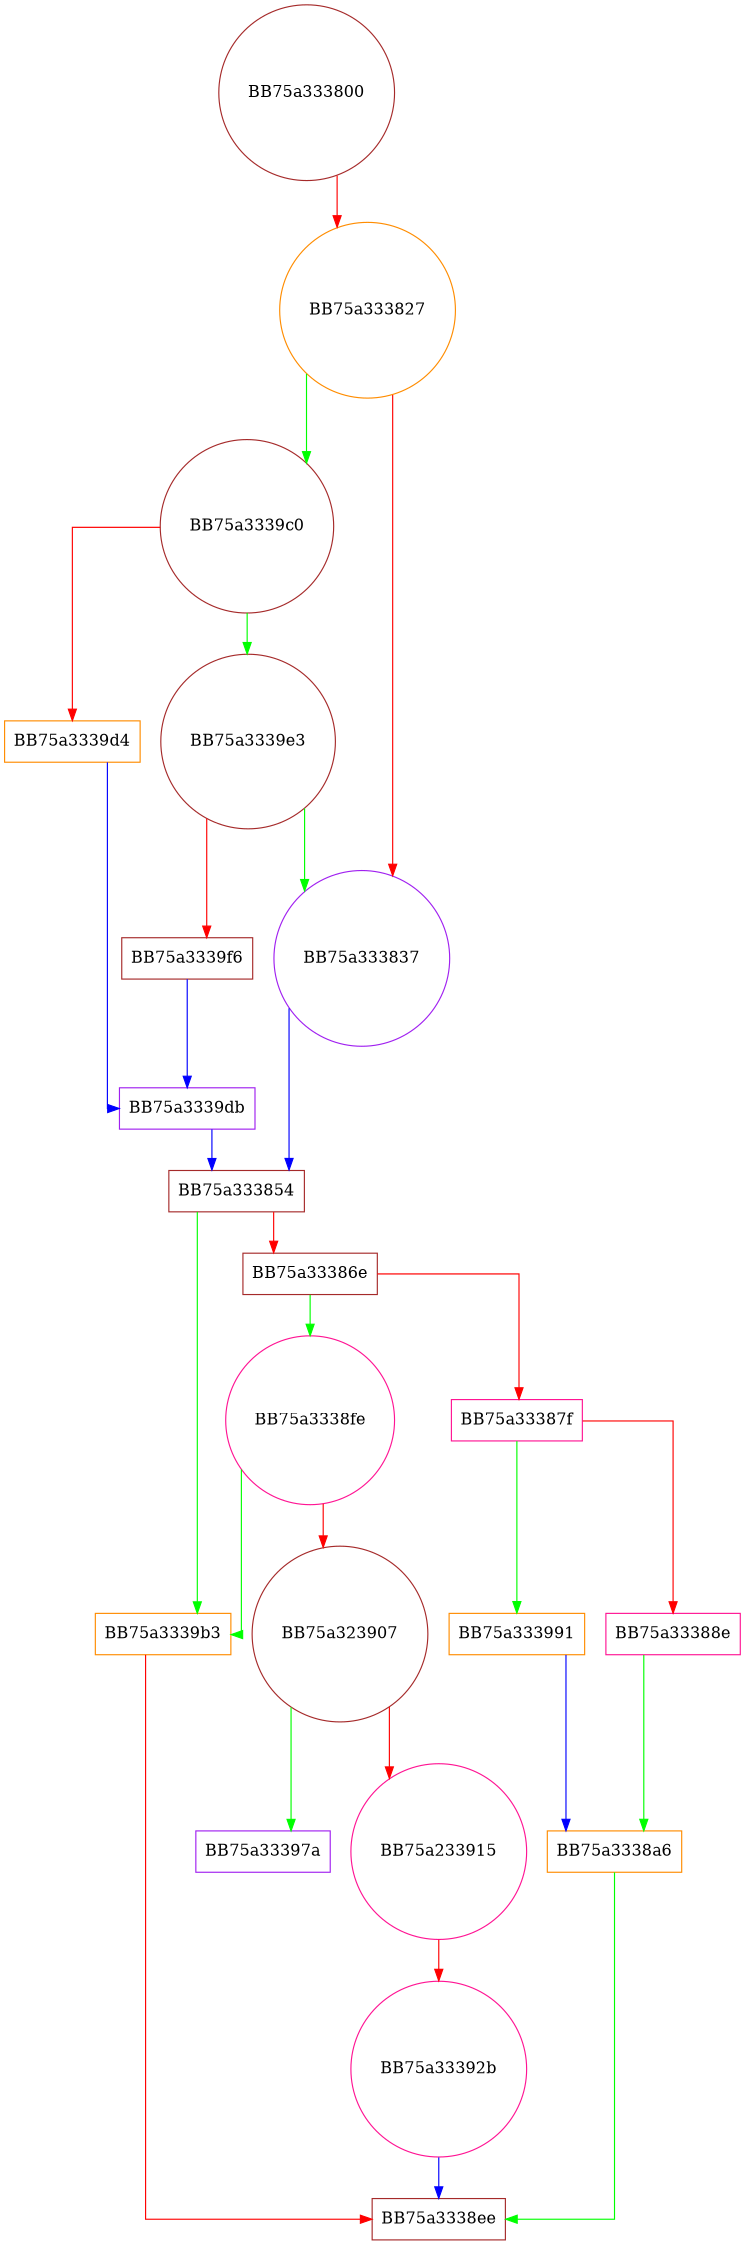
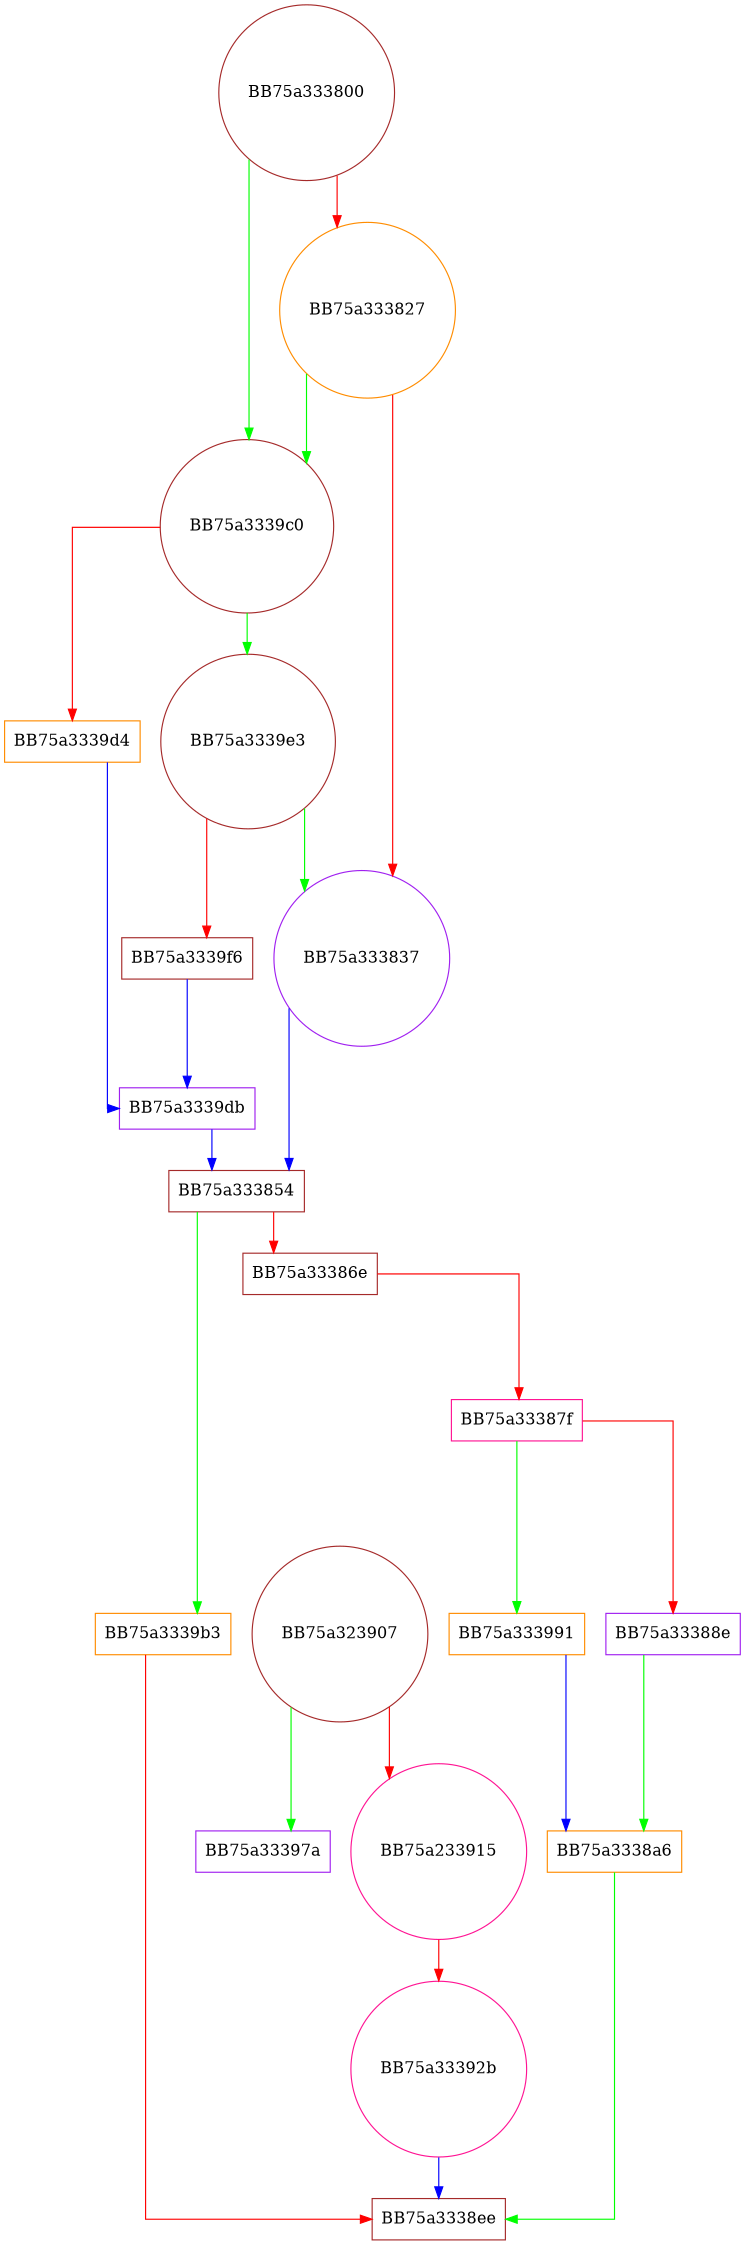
edge "BB75a333800" -> "BB75a3339c0": added
node "BB75a3338fe": removed
node "BB75a33388e": color deeppink -> purple
